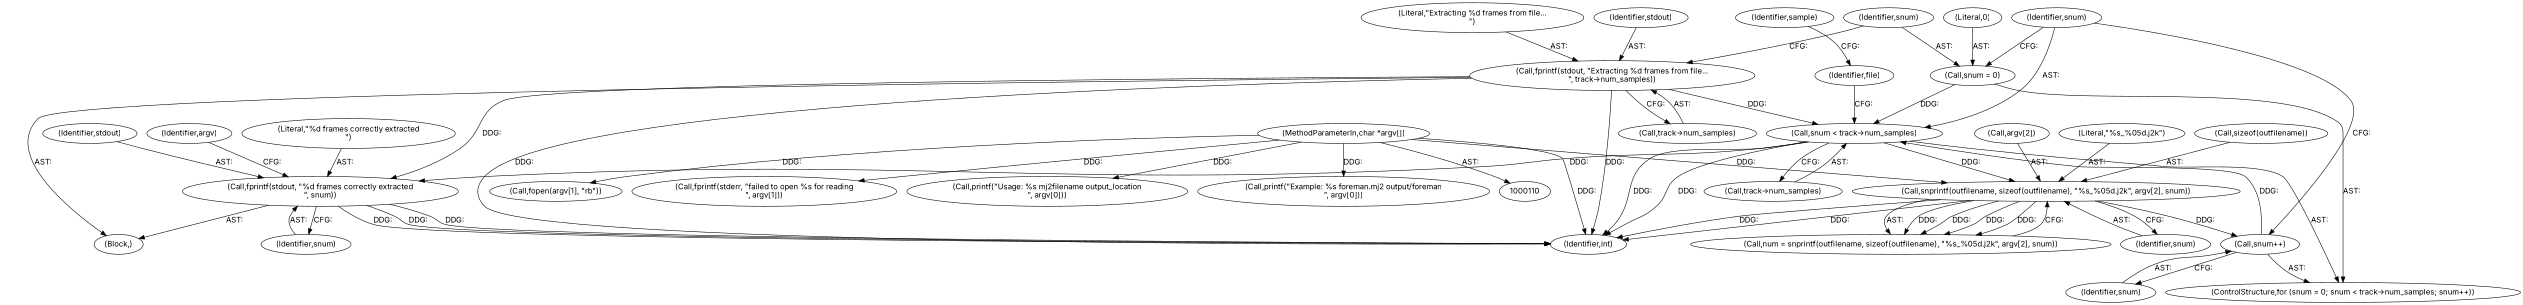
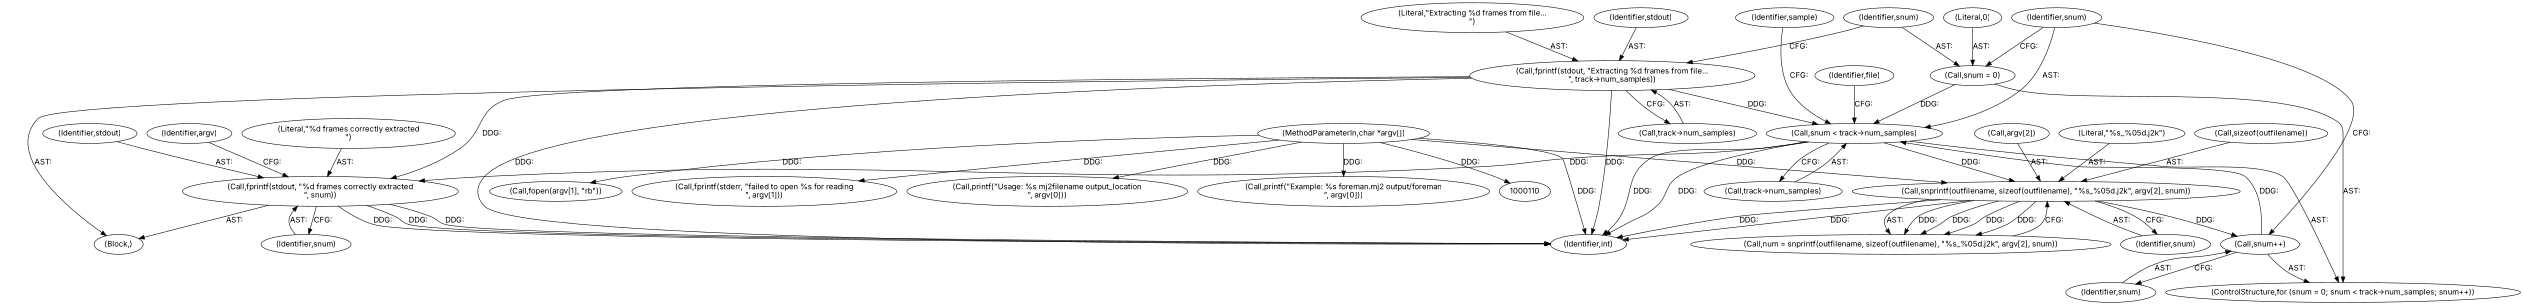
edge "(Identifier,sample)" -> "(Identifier,file)": now "(Identifier,sample)" -> "(Call,snum < track->num_samples)"
edge "(MethodParameterIn,char *argv[])" -> "1000110": label "AST: " -> "DDG: "
